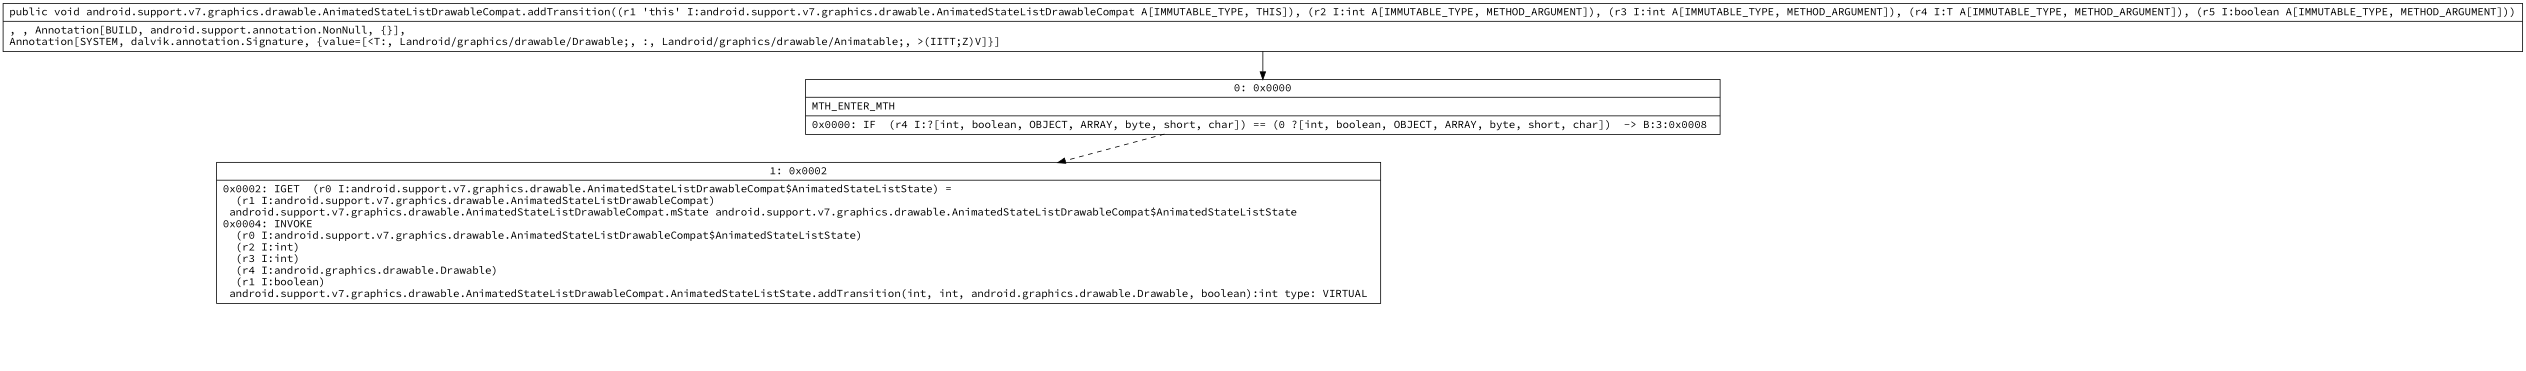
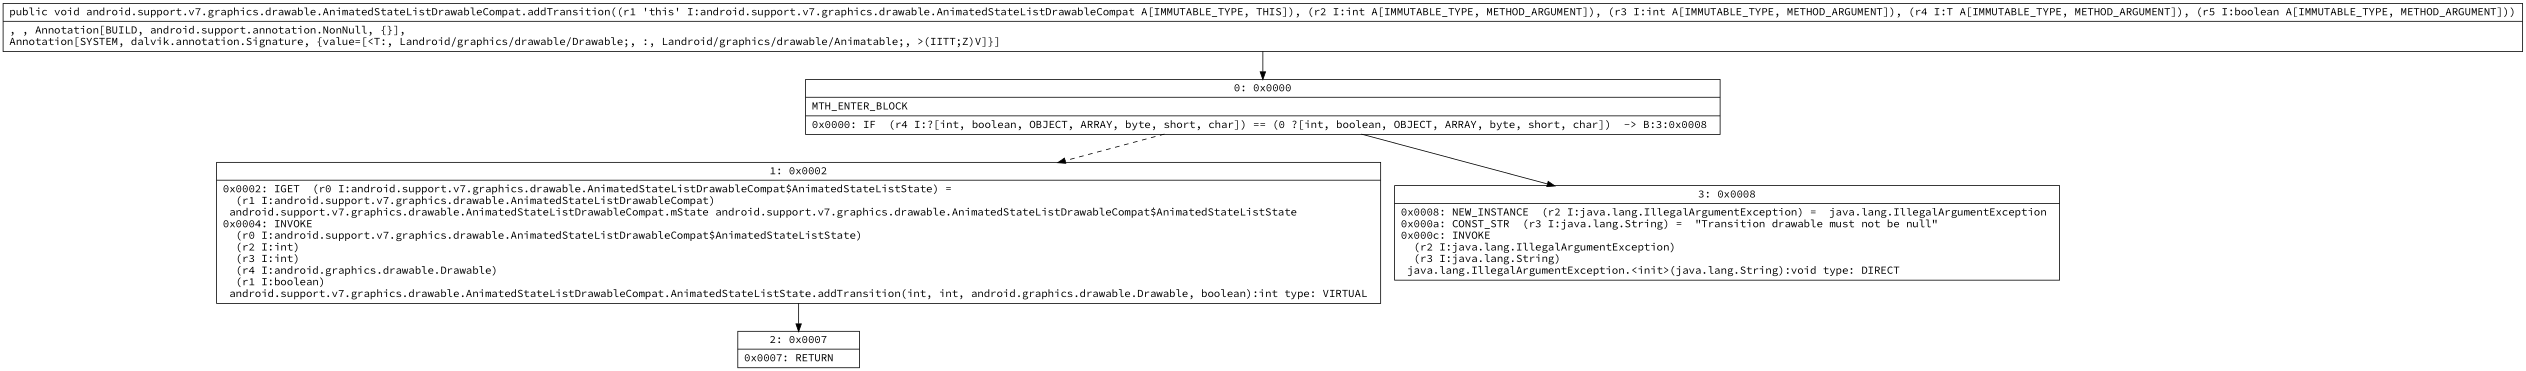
node "0: 0x0000": text "MTH_ENTER_MTH" -> "MTH_ENTER_BLOCK"
node "3: 0x0008": added
node "2: 0x0007": added
